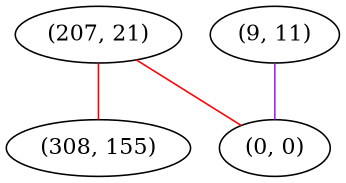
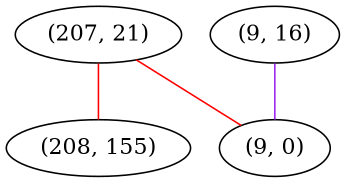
node "(9, 11)": label "(9, 11)" -> "(9, 16)"
node "(308, 155)": label "(308, 155)" -> "(208, 155)"
node "(0, 0)": label "(0, 0)" -> "(9, 0)"
